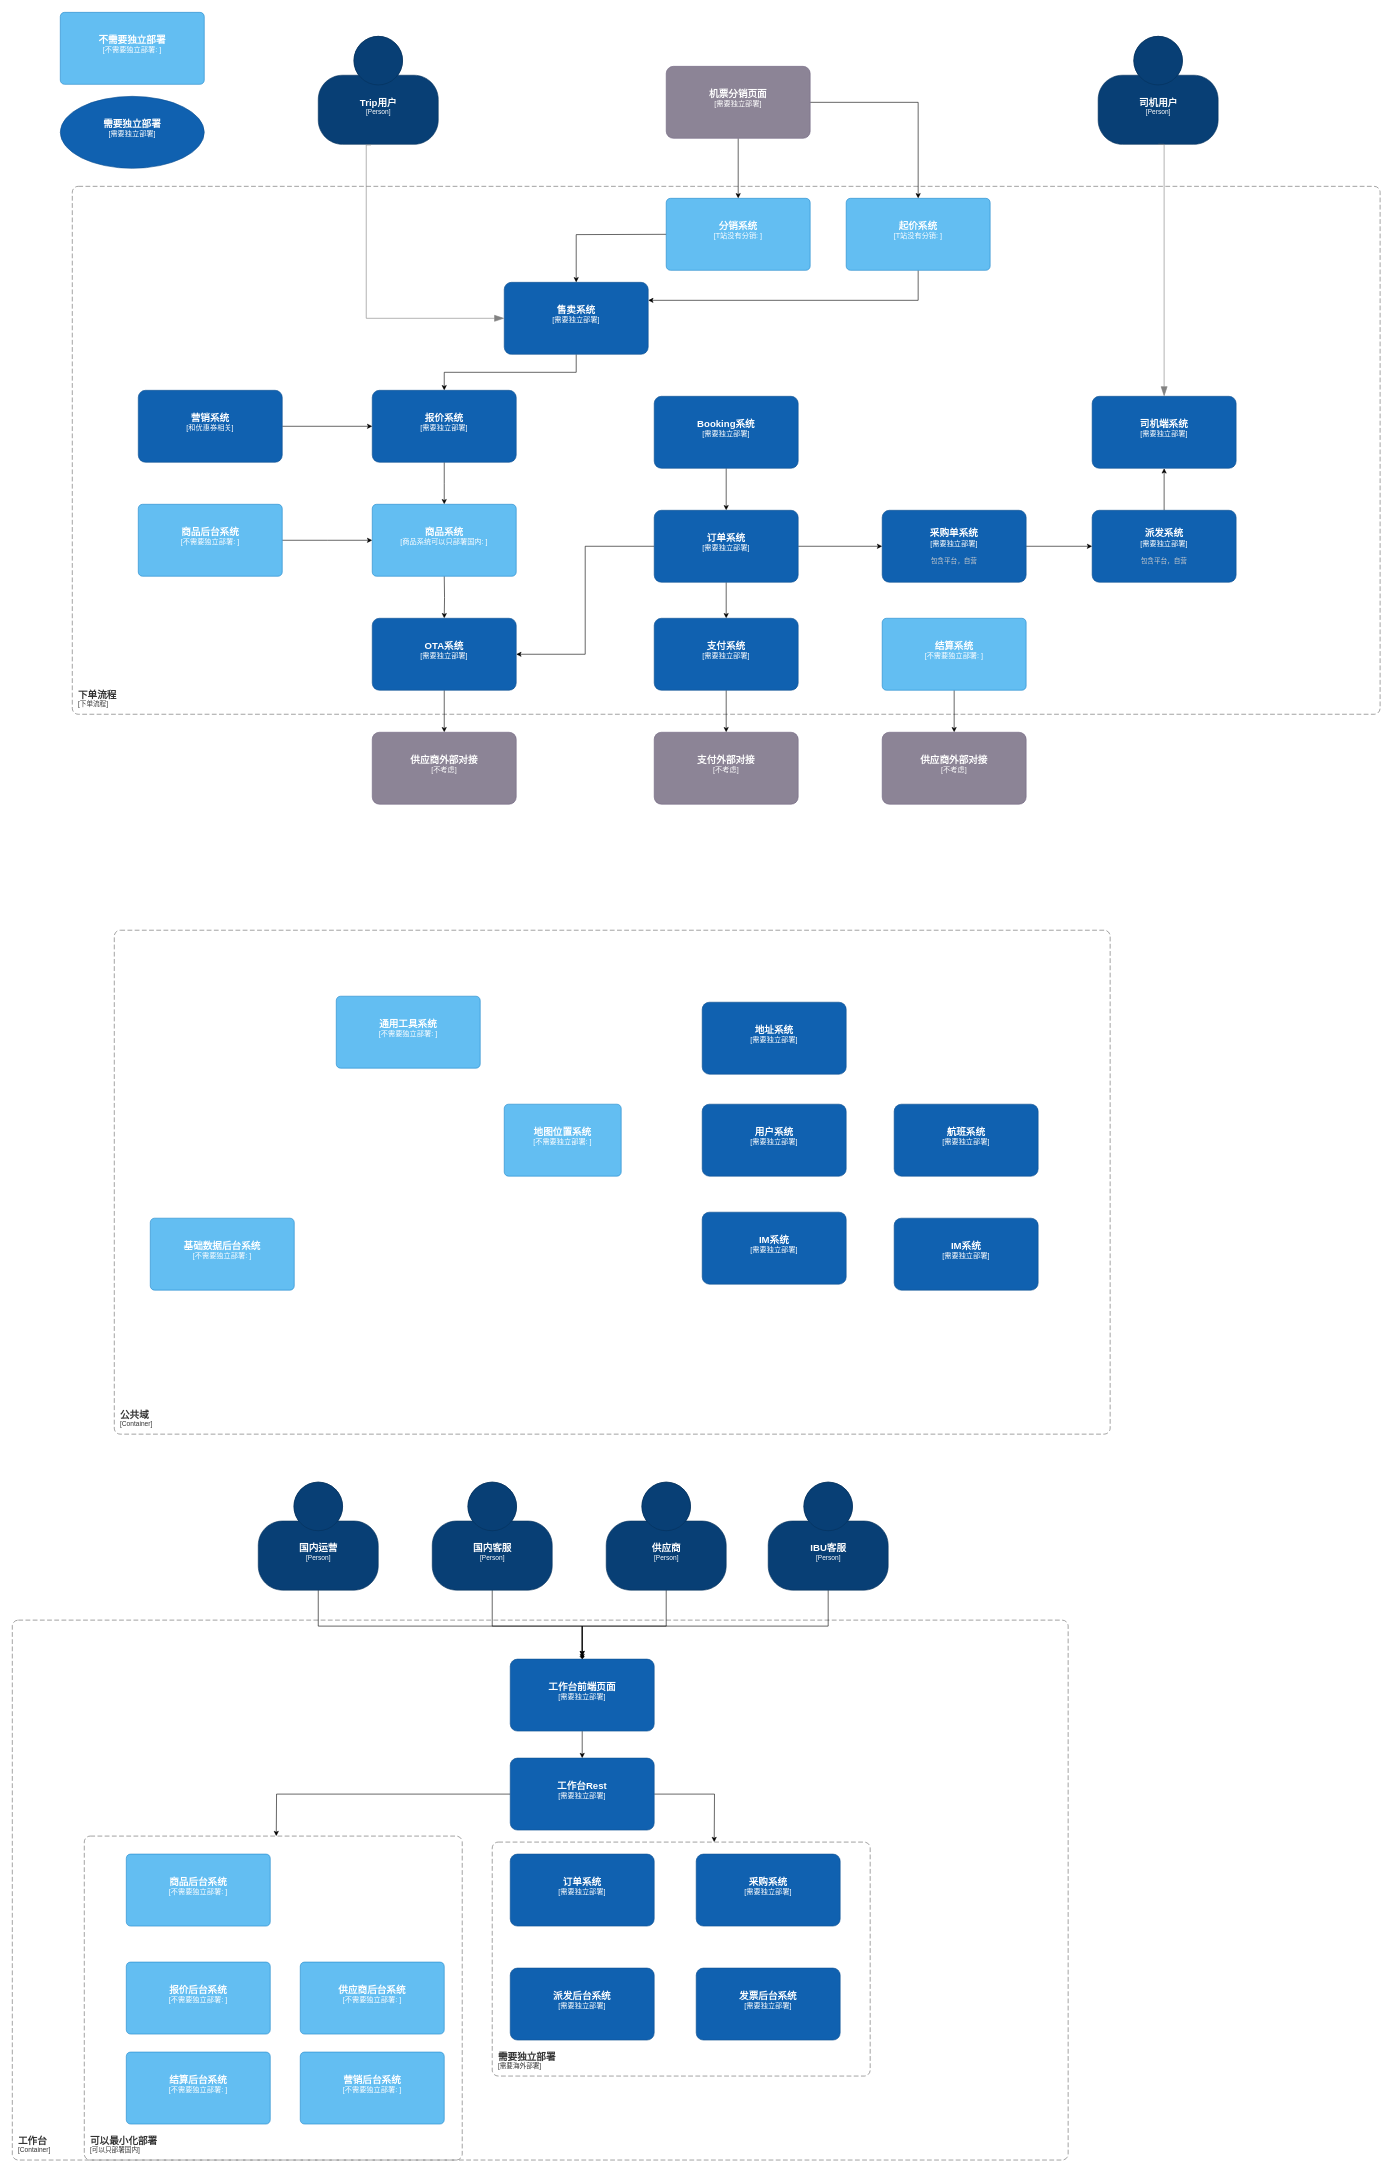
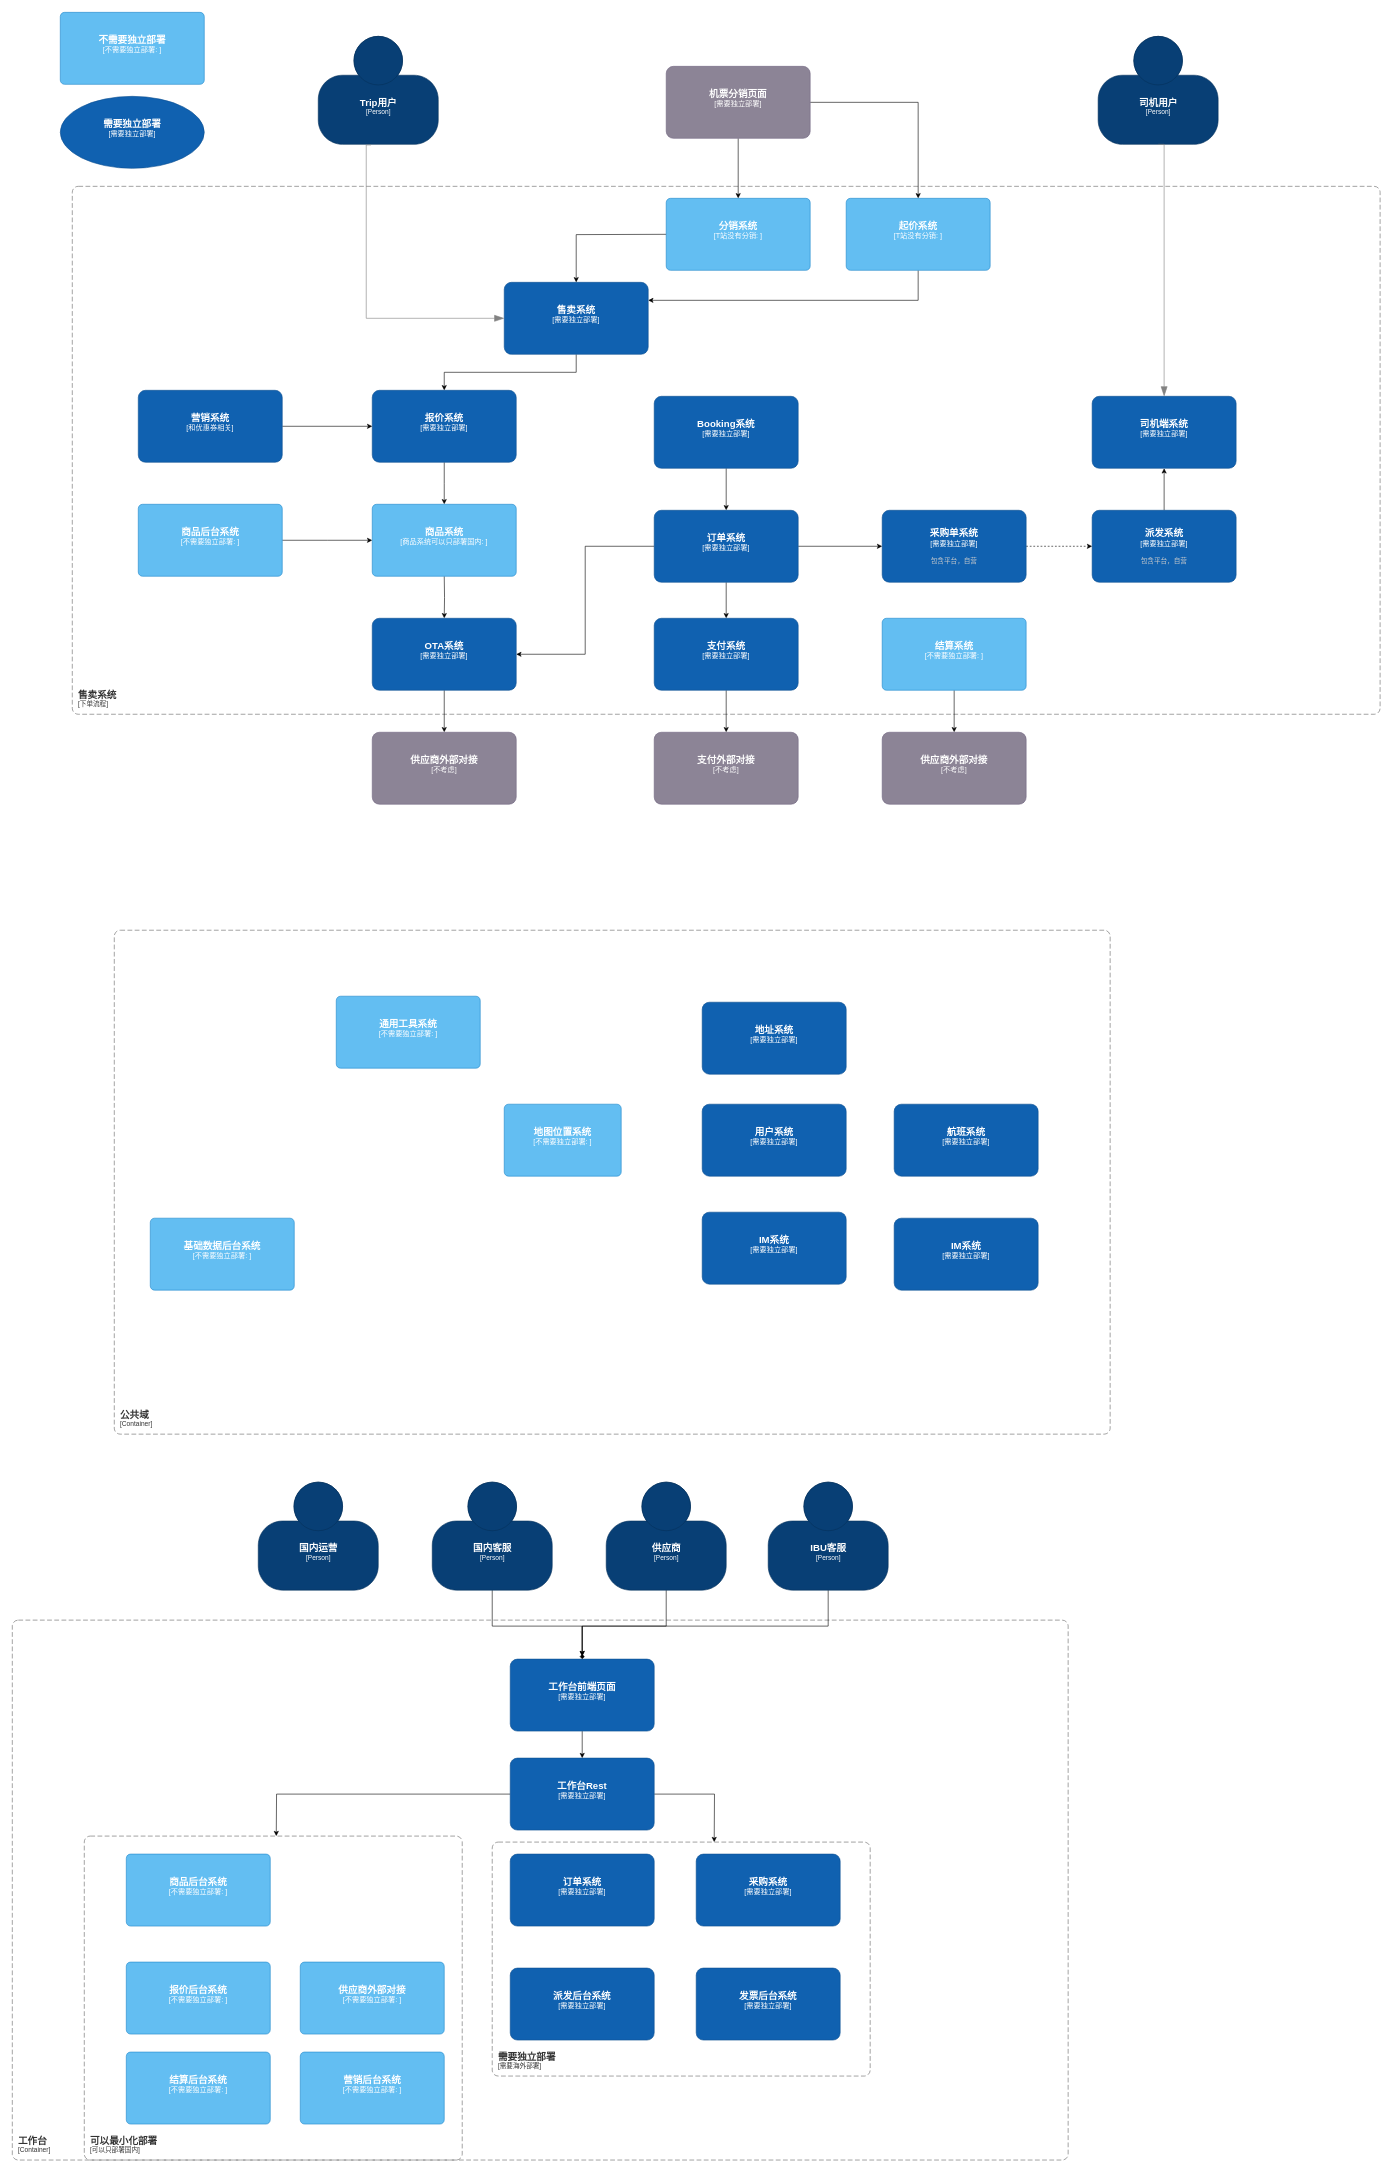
edge "采购单系统 [需要独立部署] 包含平台，自营" -> "派发系统 [需要独立部署] 包含平台，自营": style solid -> dashed
node "下单流程 [下单流程]": label "下单流程 [下单流程]" -> "售卖系统 [下单流程]"
edge "国内运营 [Person]" -> "工作台前端页面 [需要独立部署]": removed
node "供应商后台系统 [不需要独立部署: ]": label "供应商后台系统 [不需要独立部署: ]" -> "供应商外部对接 [不需要独立部署: ]"
